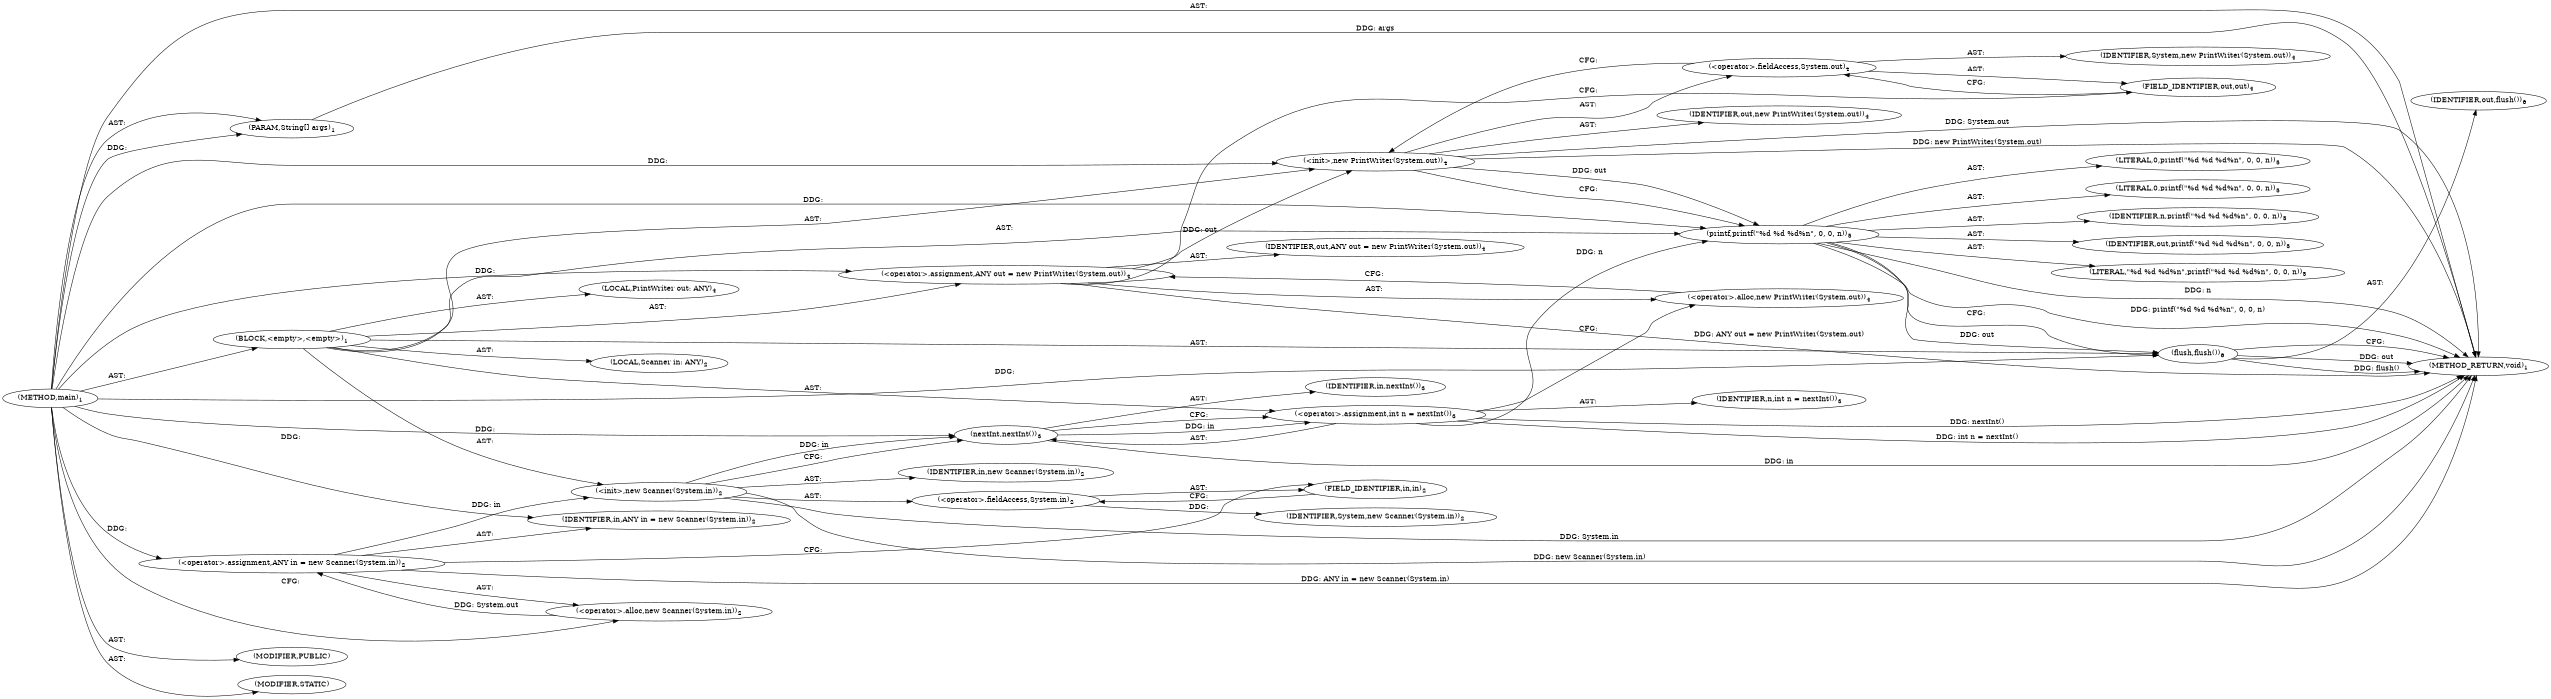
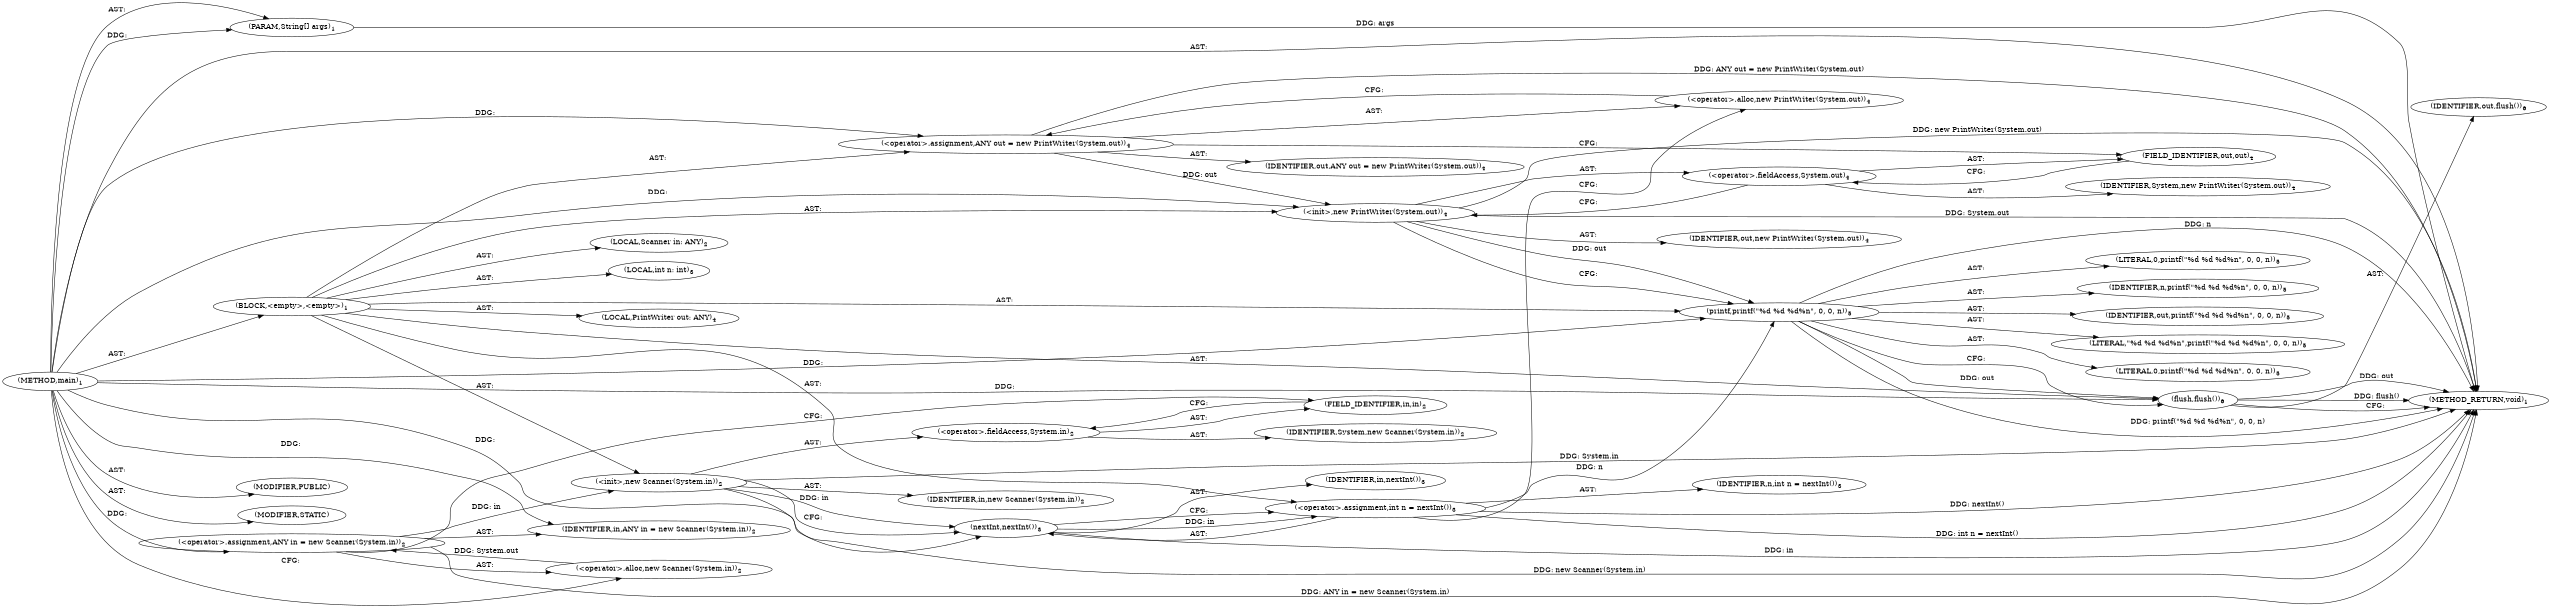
node "(LOCAL,int n: int)": added
edge "(<operator>.fieldAccess,System.in)" -> "(IDENTIFIER,System,new Scanner(System.in))": label "DDG: " -> "AST: "
